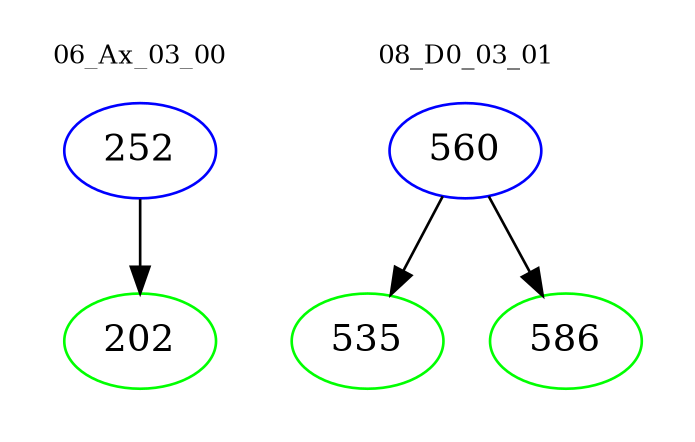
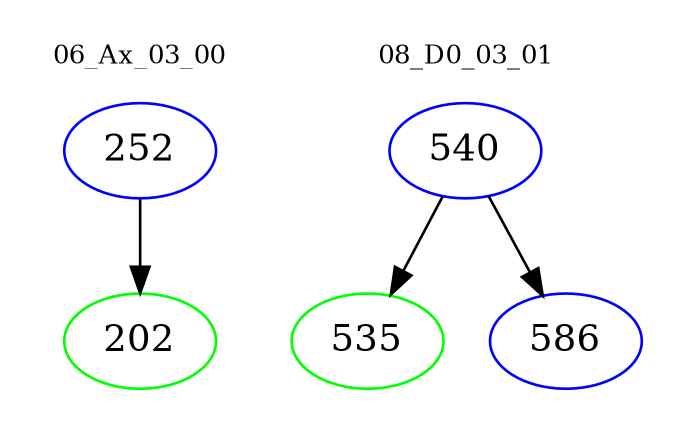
node "560": label "560" -> "540"
node "586": color green -> blue
